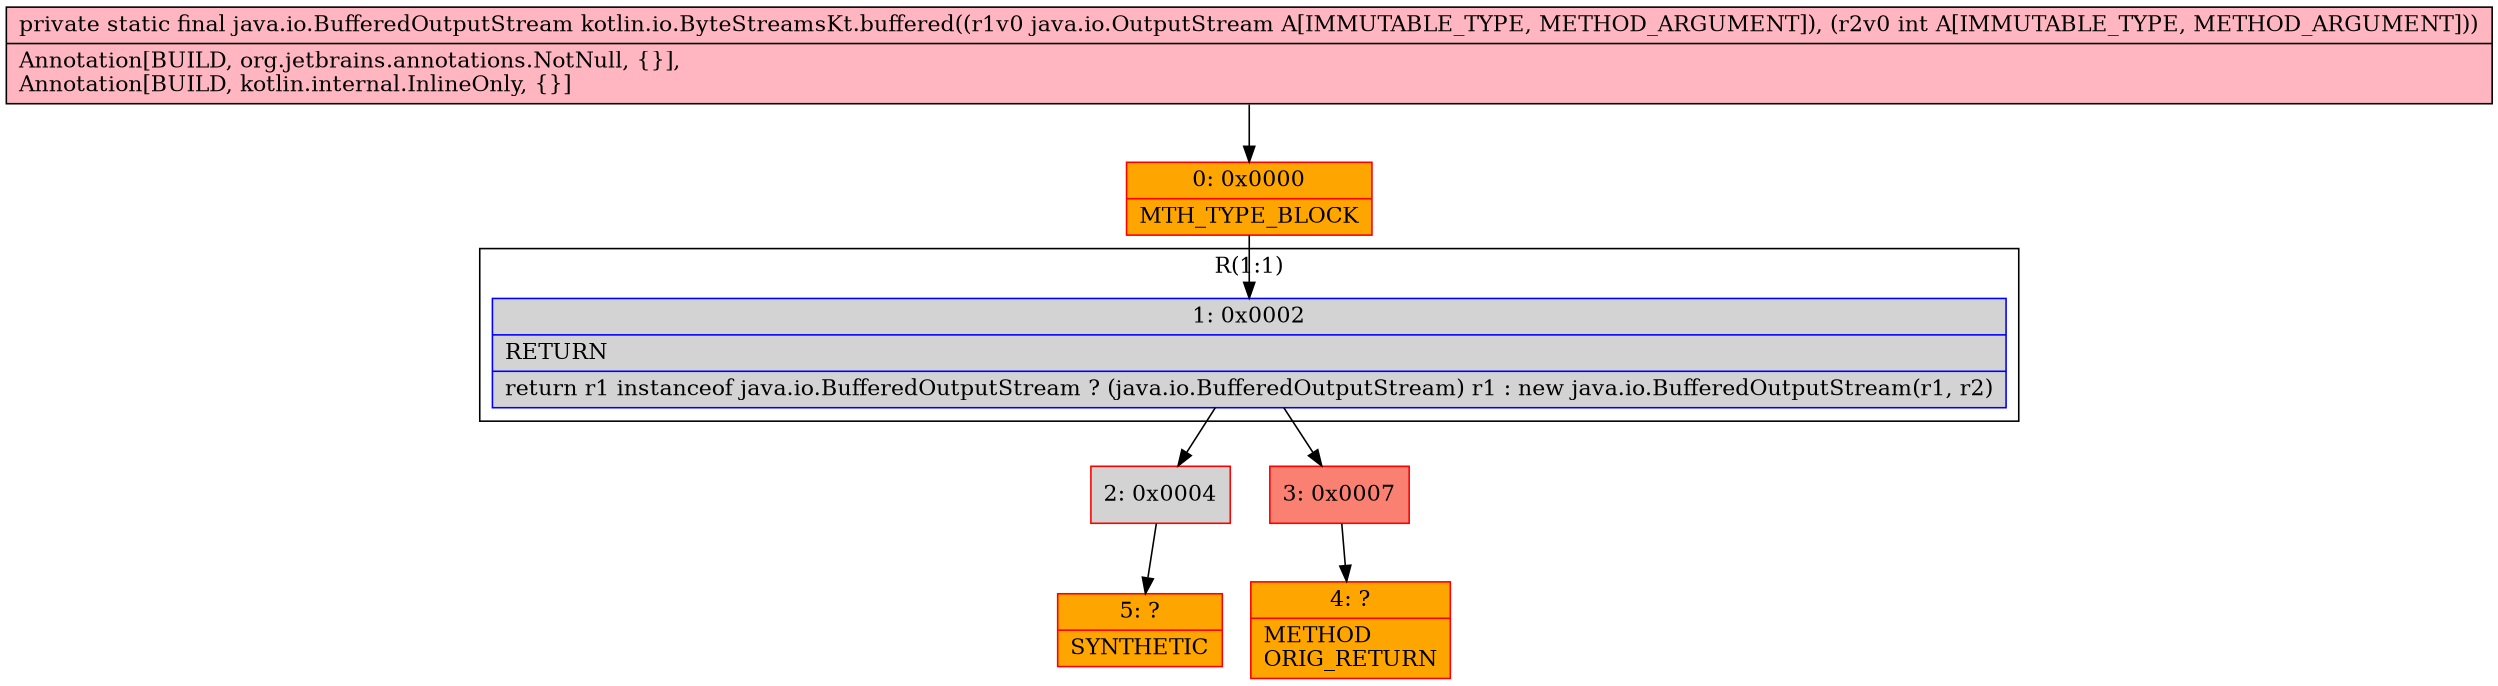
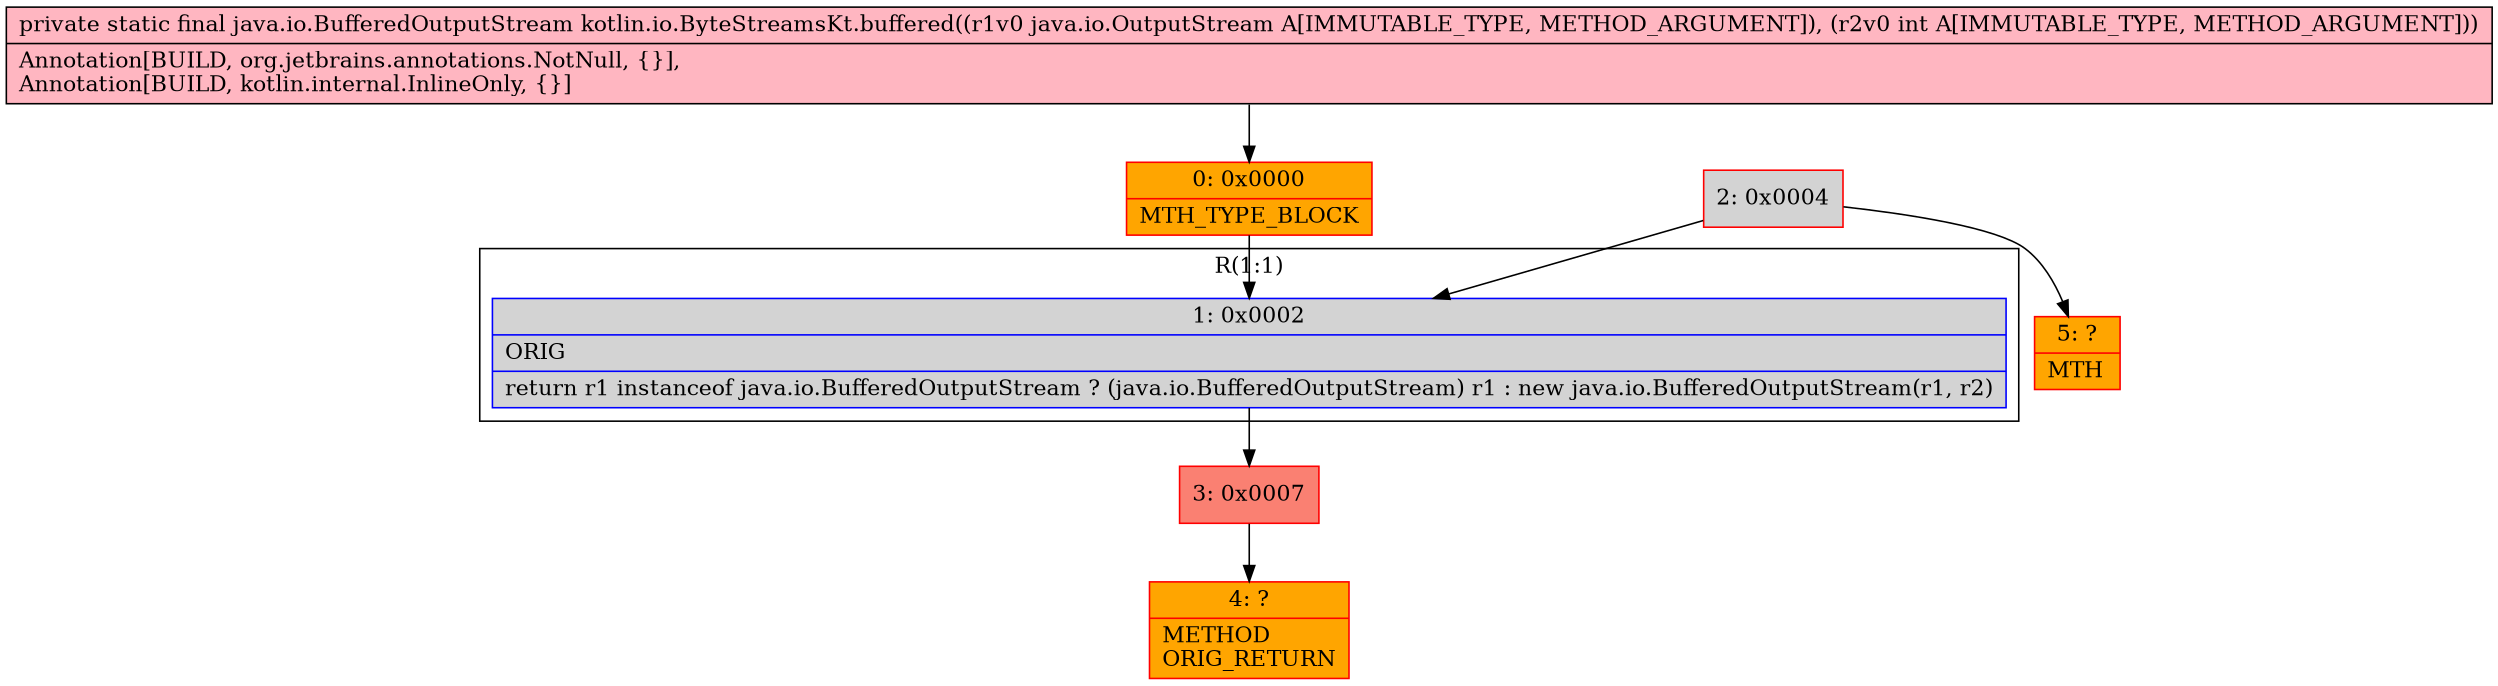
node "1: 0x0002": text "RETURN" -> "ORIG"
edge "1: 0x0002" -> "2: 0x0004": reversed
node "5: ?": text "SYNTHETIC" -> "MTH"
